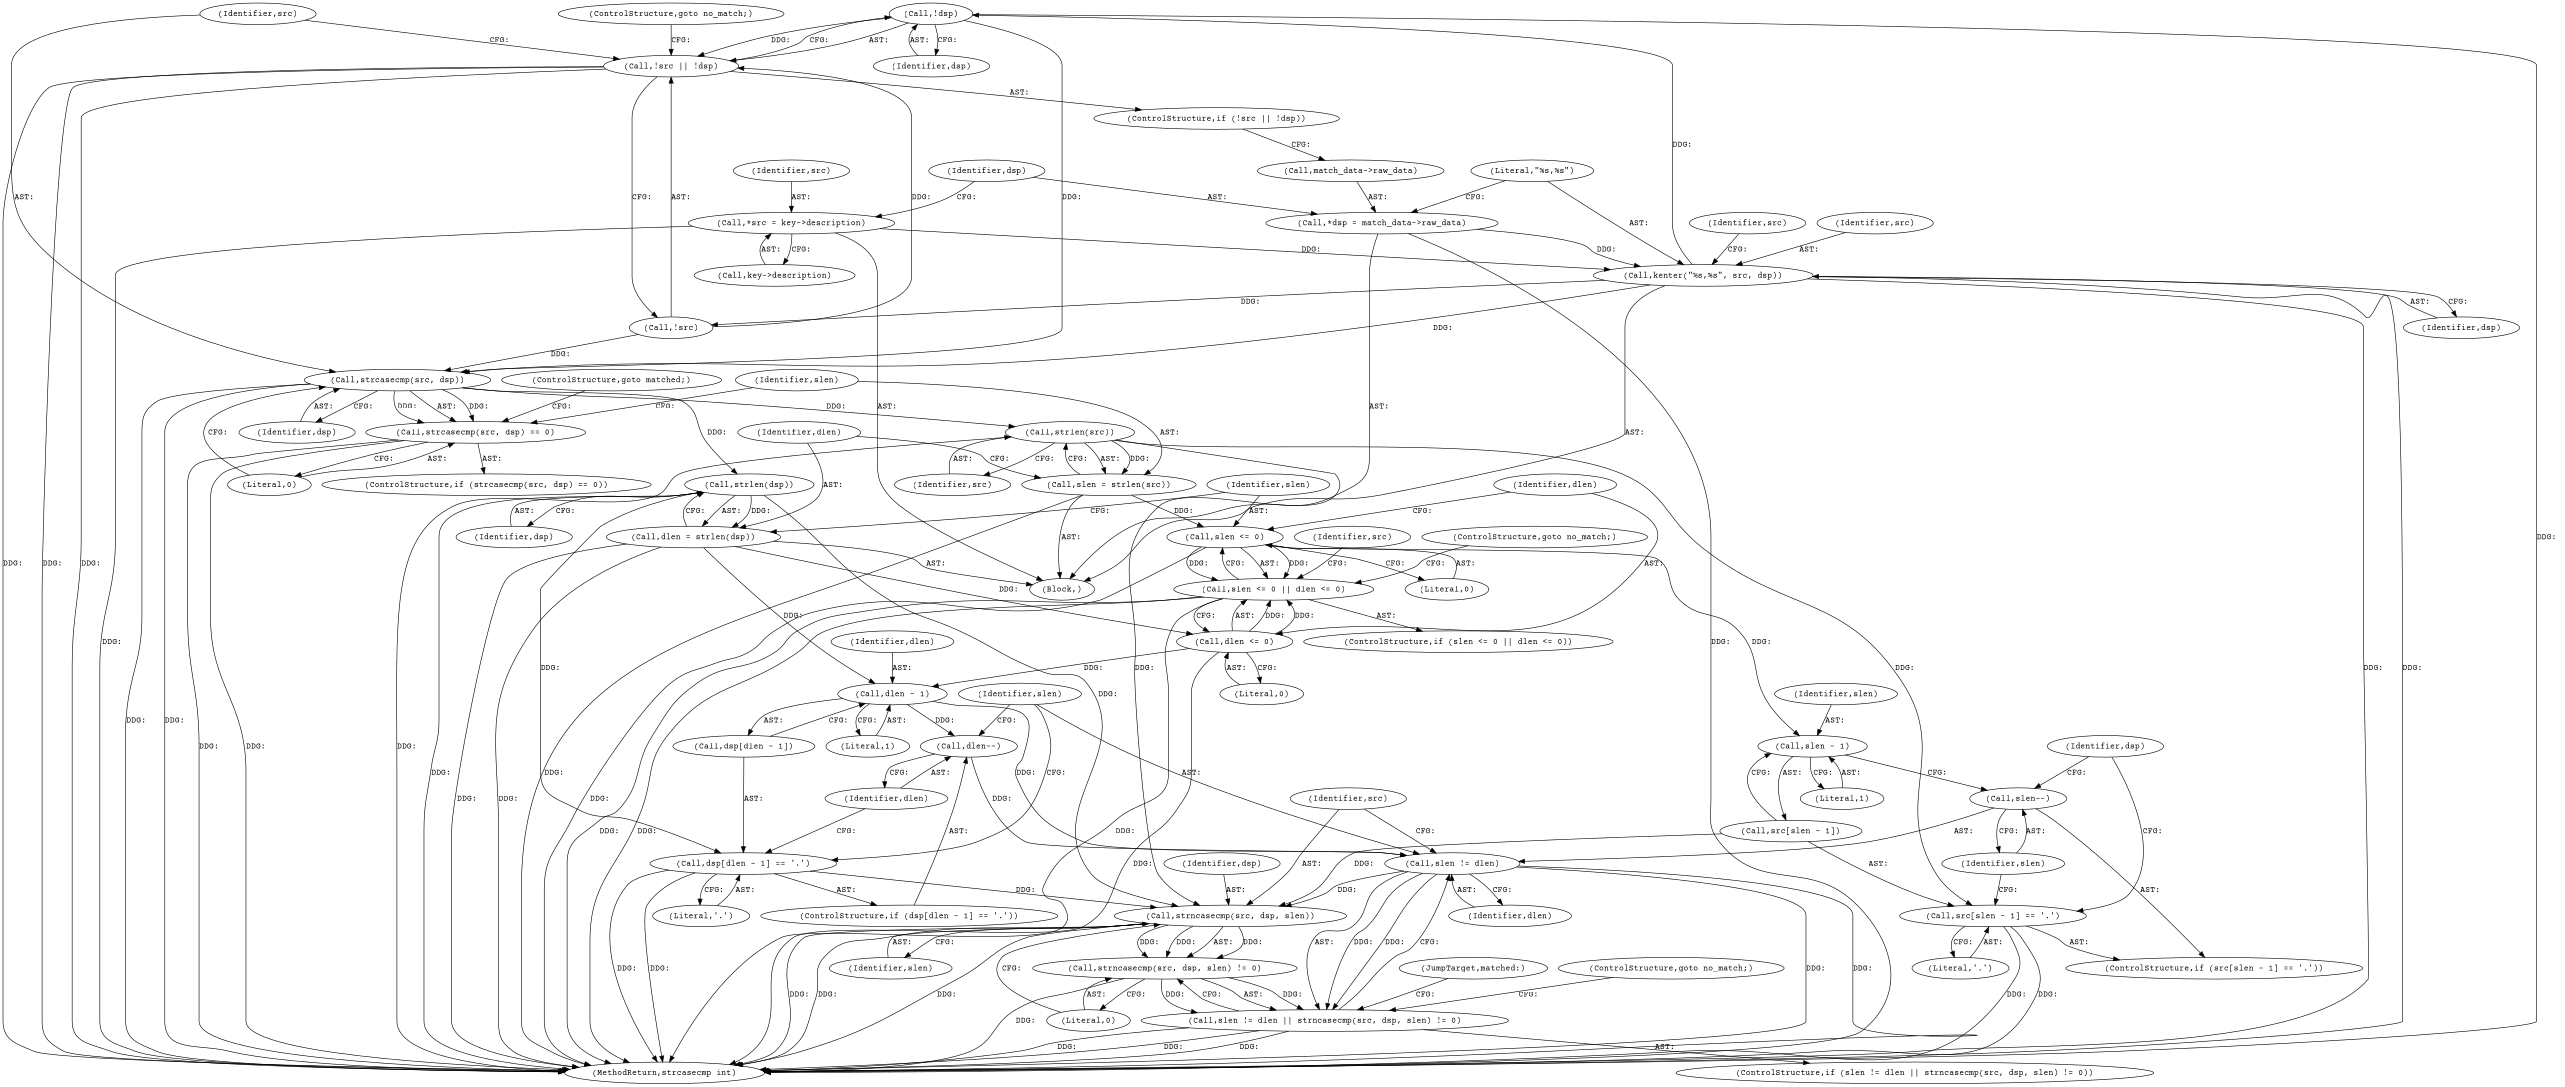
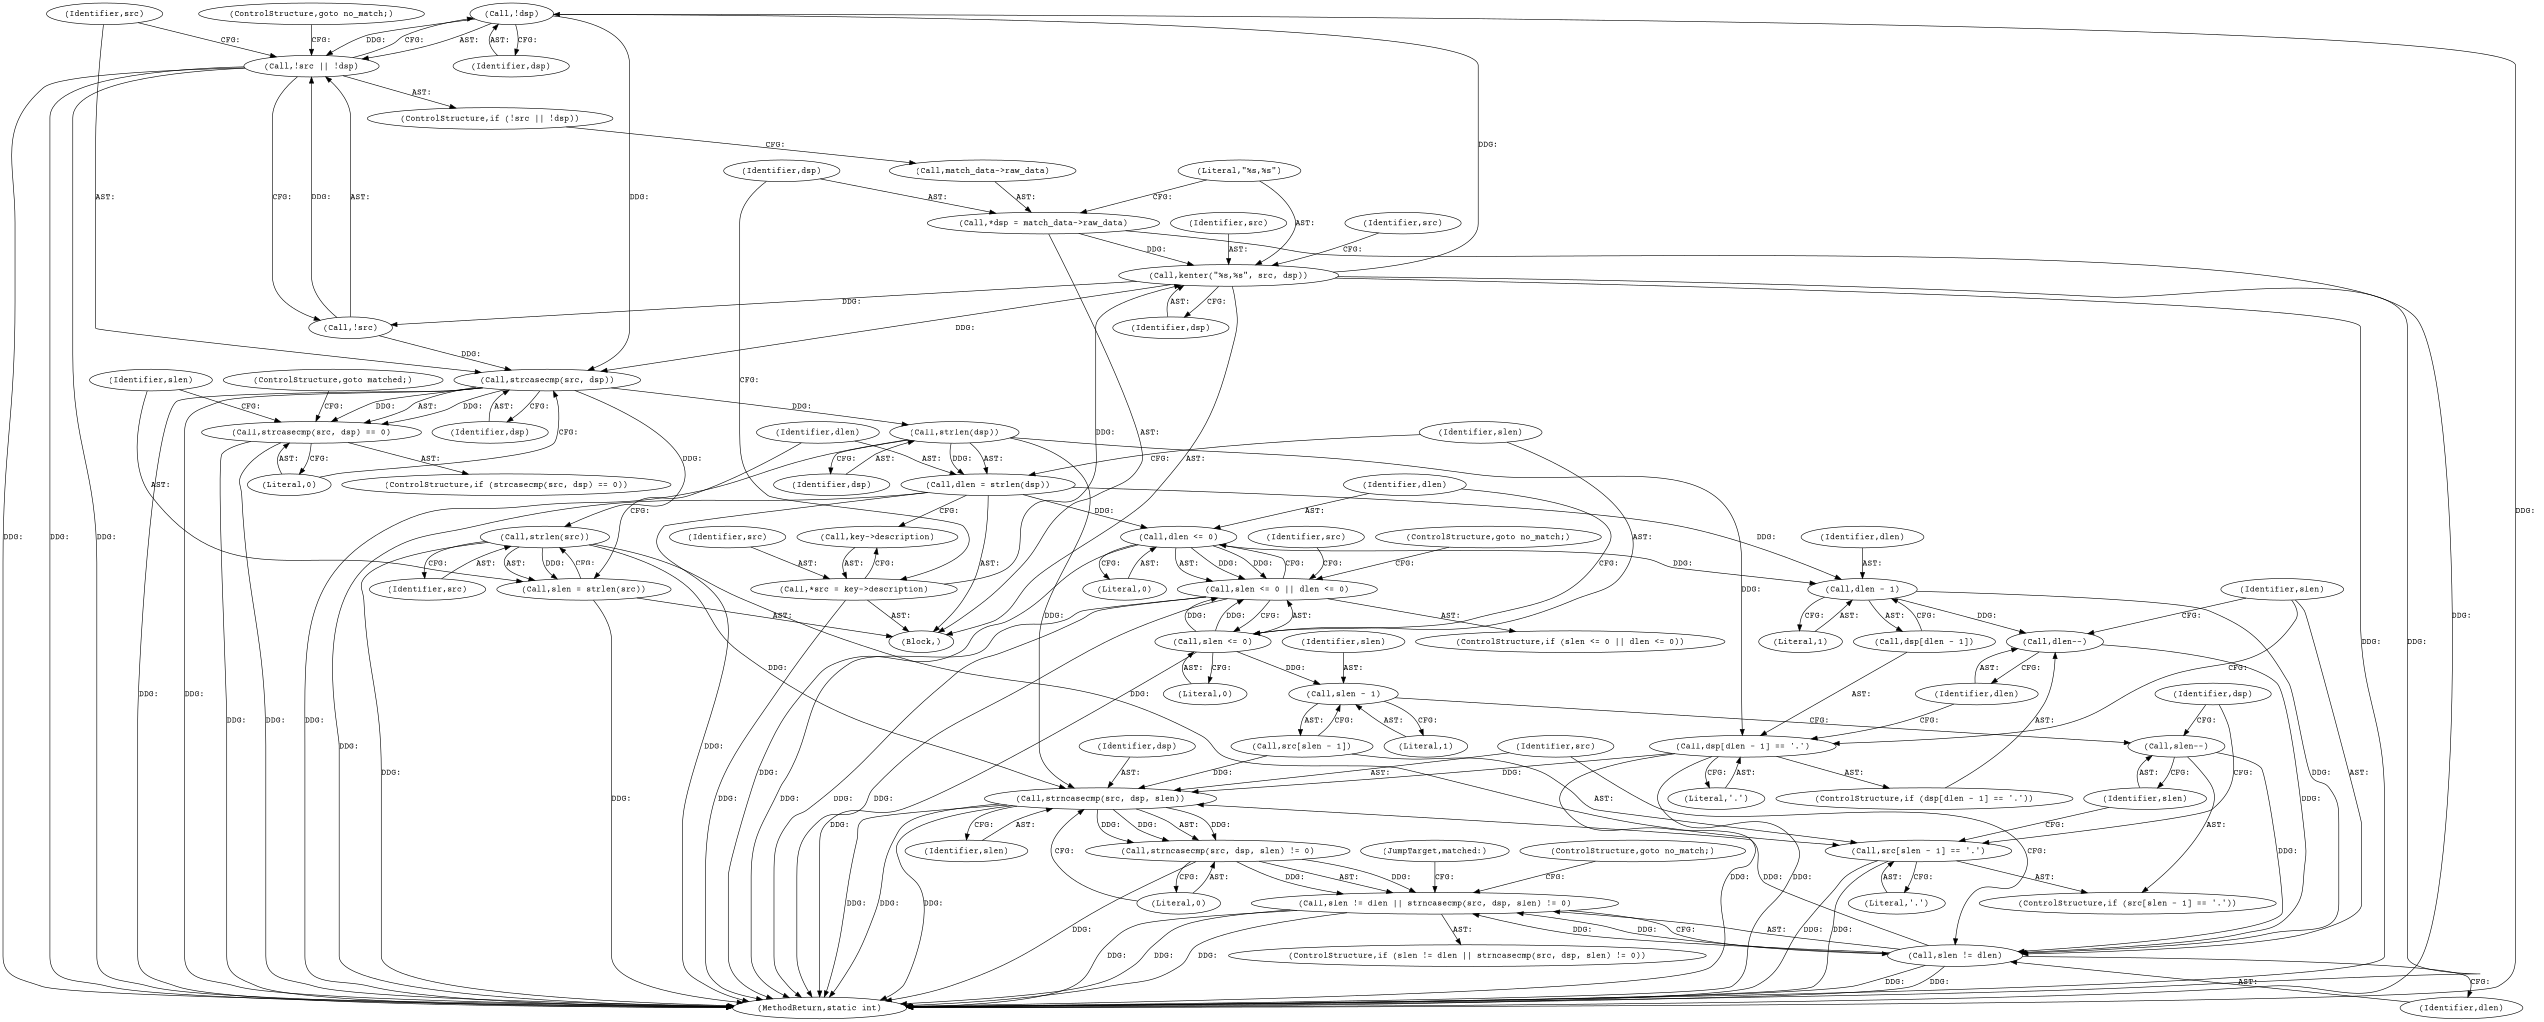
edge "(Call,dlen = strlen(dsp))" -> "(Call,strlen(dsp))": now "(Call,dlen = strlen(dsp))" -> "(Call,key->description)"
edge "(Call,slen = strlen(src))" -> "(Call,slen <= 0)": removed, label "DDG:"
edge "(Call,slen--)" -> "(Call,slen != dlen)": label "AST: " -> "DDG: "
edge "(Call,slen != dlen || strncasecmp(src, dsp, slen) != 0)" -> "(Call,strncasecmp(src, dsp, slen) != 0)": removed, label "CFG:"
node "(MethodReturn,strcasecmp int)": label "(MethodReturn,strcasecmp int)" -> "(MethodReturn,static int)"
